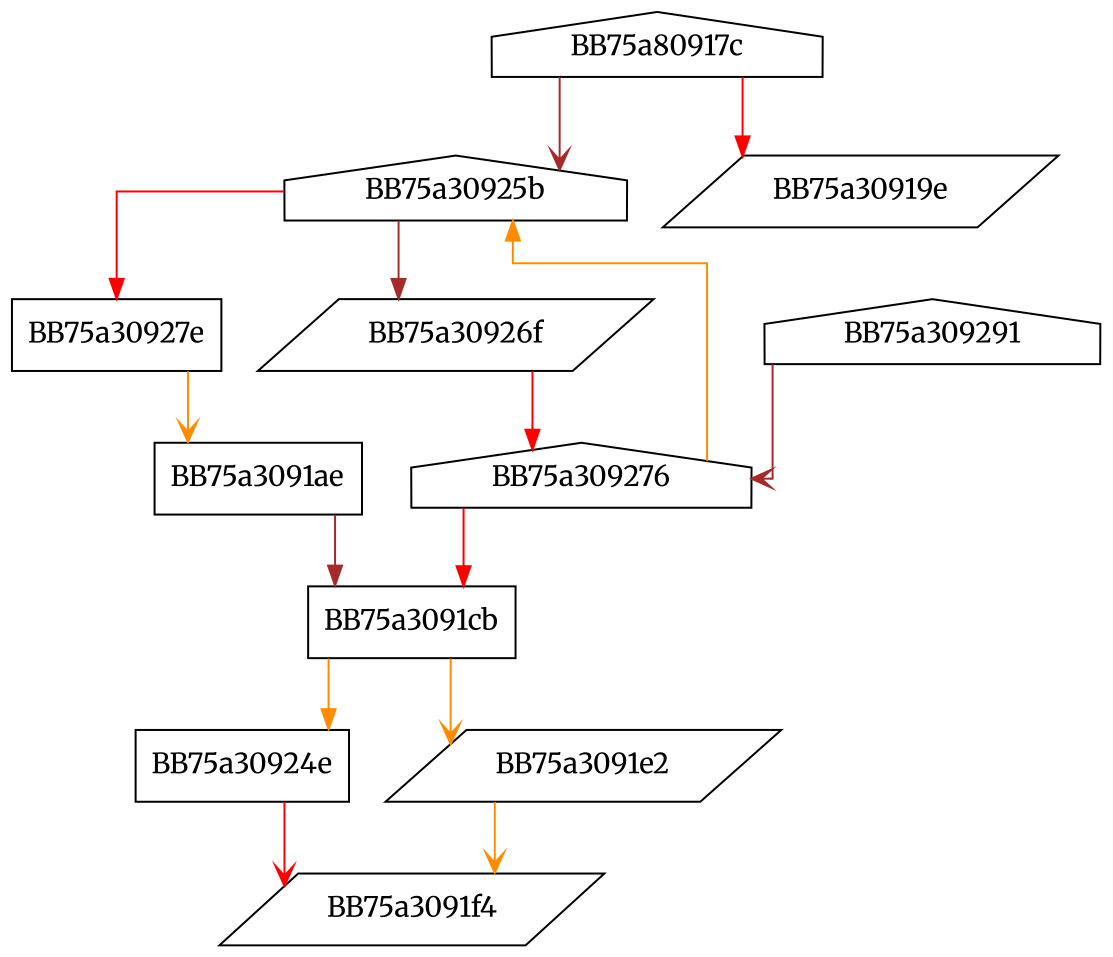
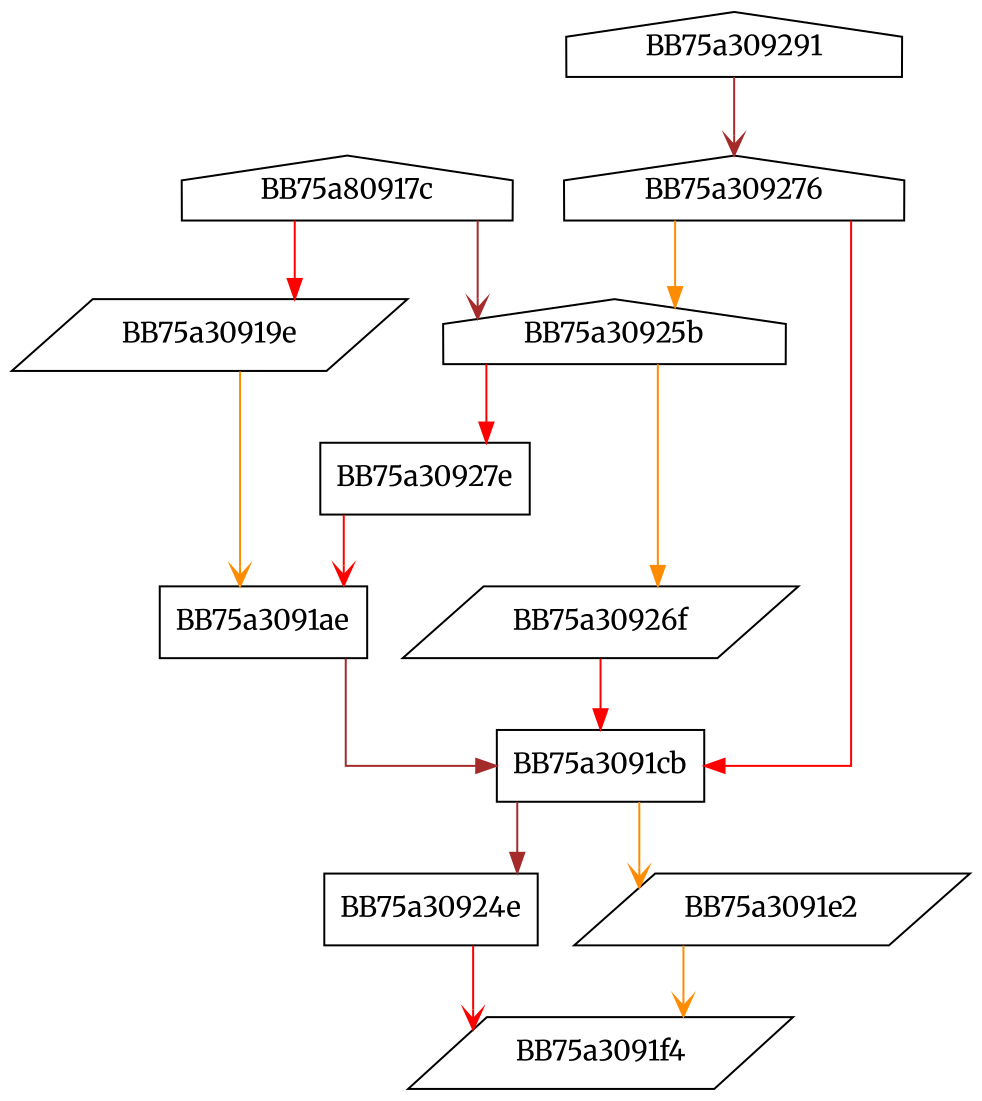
edge "BB75a30925b" -> "BB75a30926f": color brown -> darkorange
edge "BB75a30927e" -> "BB75a3091ae": color darkorange -> red
edge "BB75a30926f" -> "BB75a309276": now "BB75a30926f" -> "BB75a3091cb"
edge "BB75a30919e" -> "BB75a3091ae": added
edge "BB75a3091cb" -> "BB75a30924e": color darkorange -> brown
